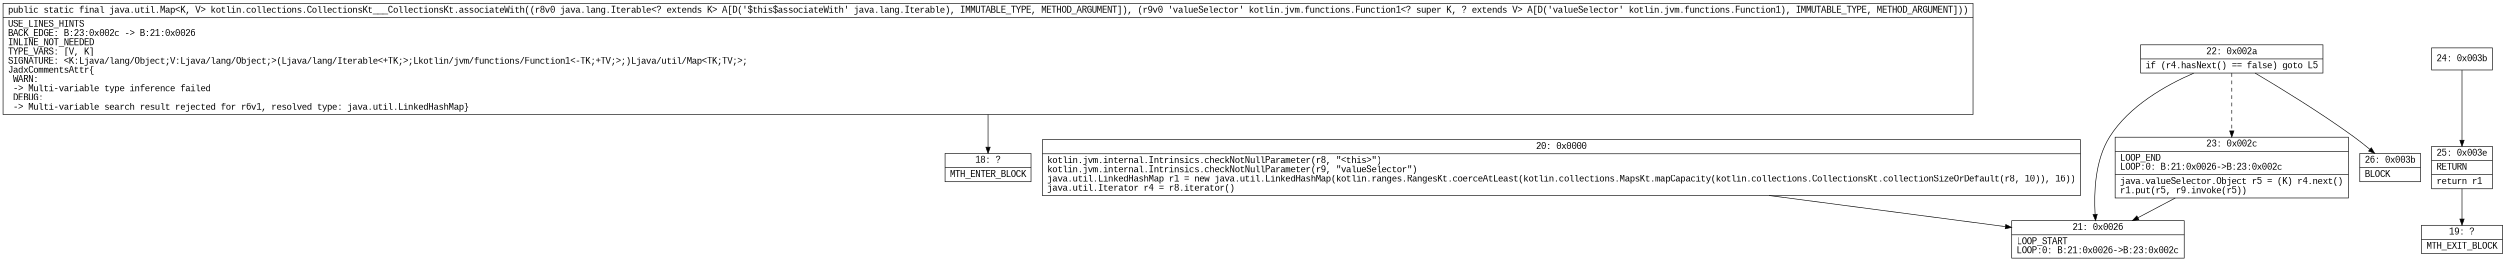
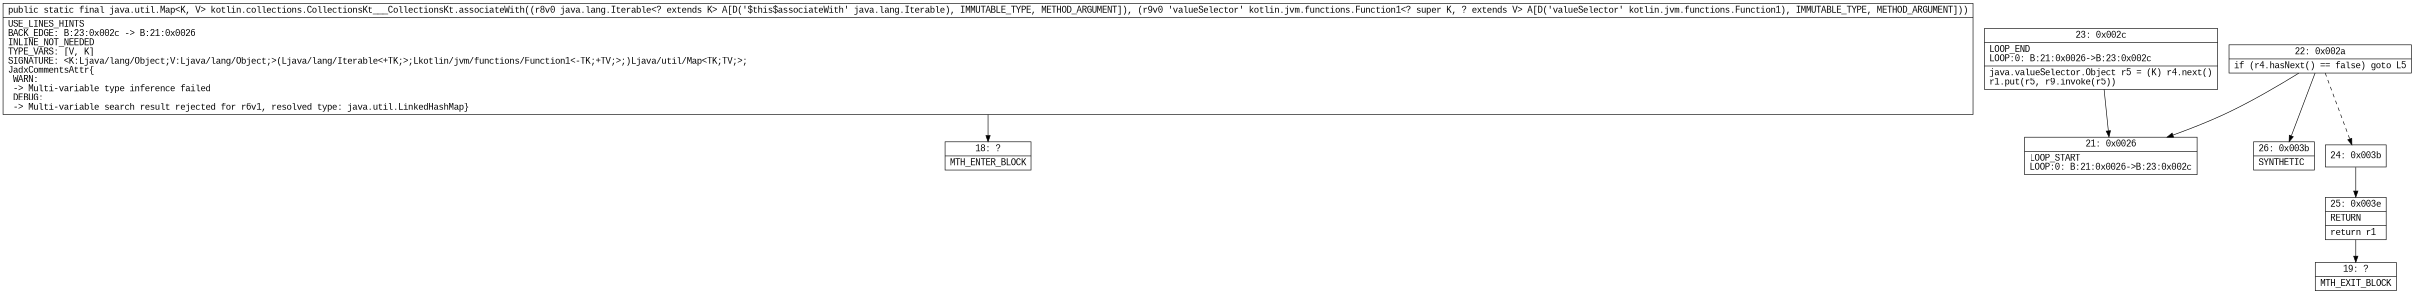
edge "22: 0x002a" -> "23: 0x002c": now "22: 0x002a" -> "24: 0x003b"
node "20: 0x0000": removed
node "26: 0x003b": text "BLOCK" -> "SYNTHETIC"
